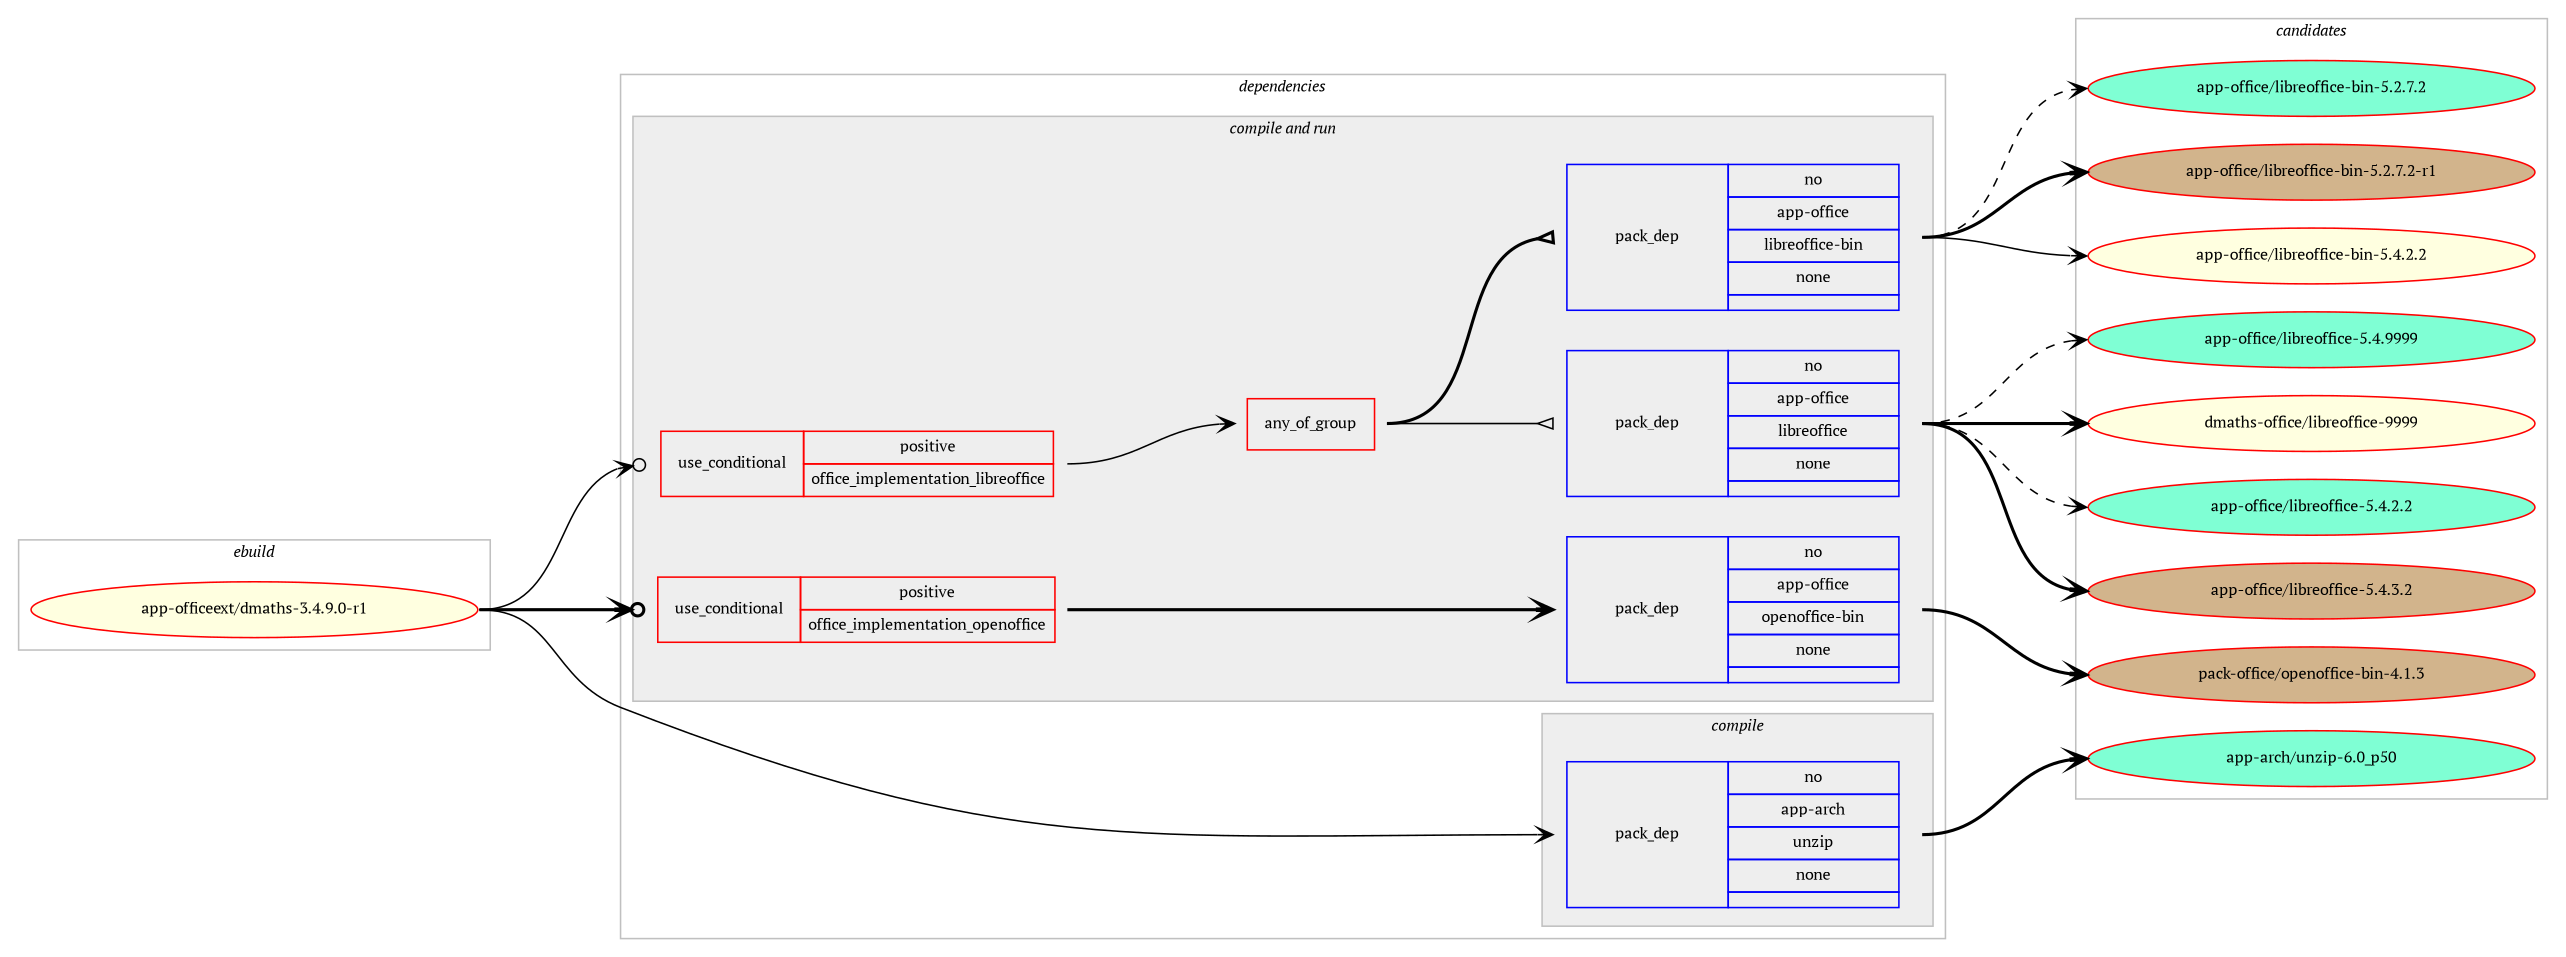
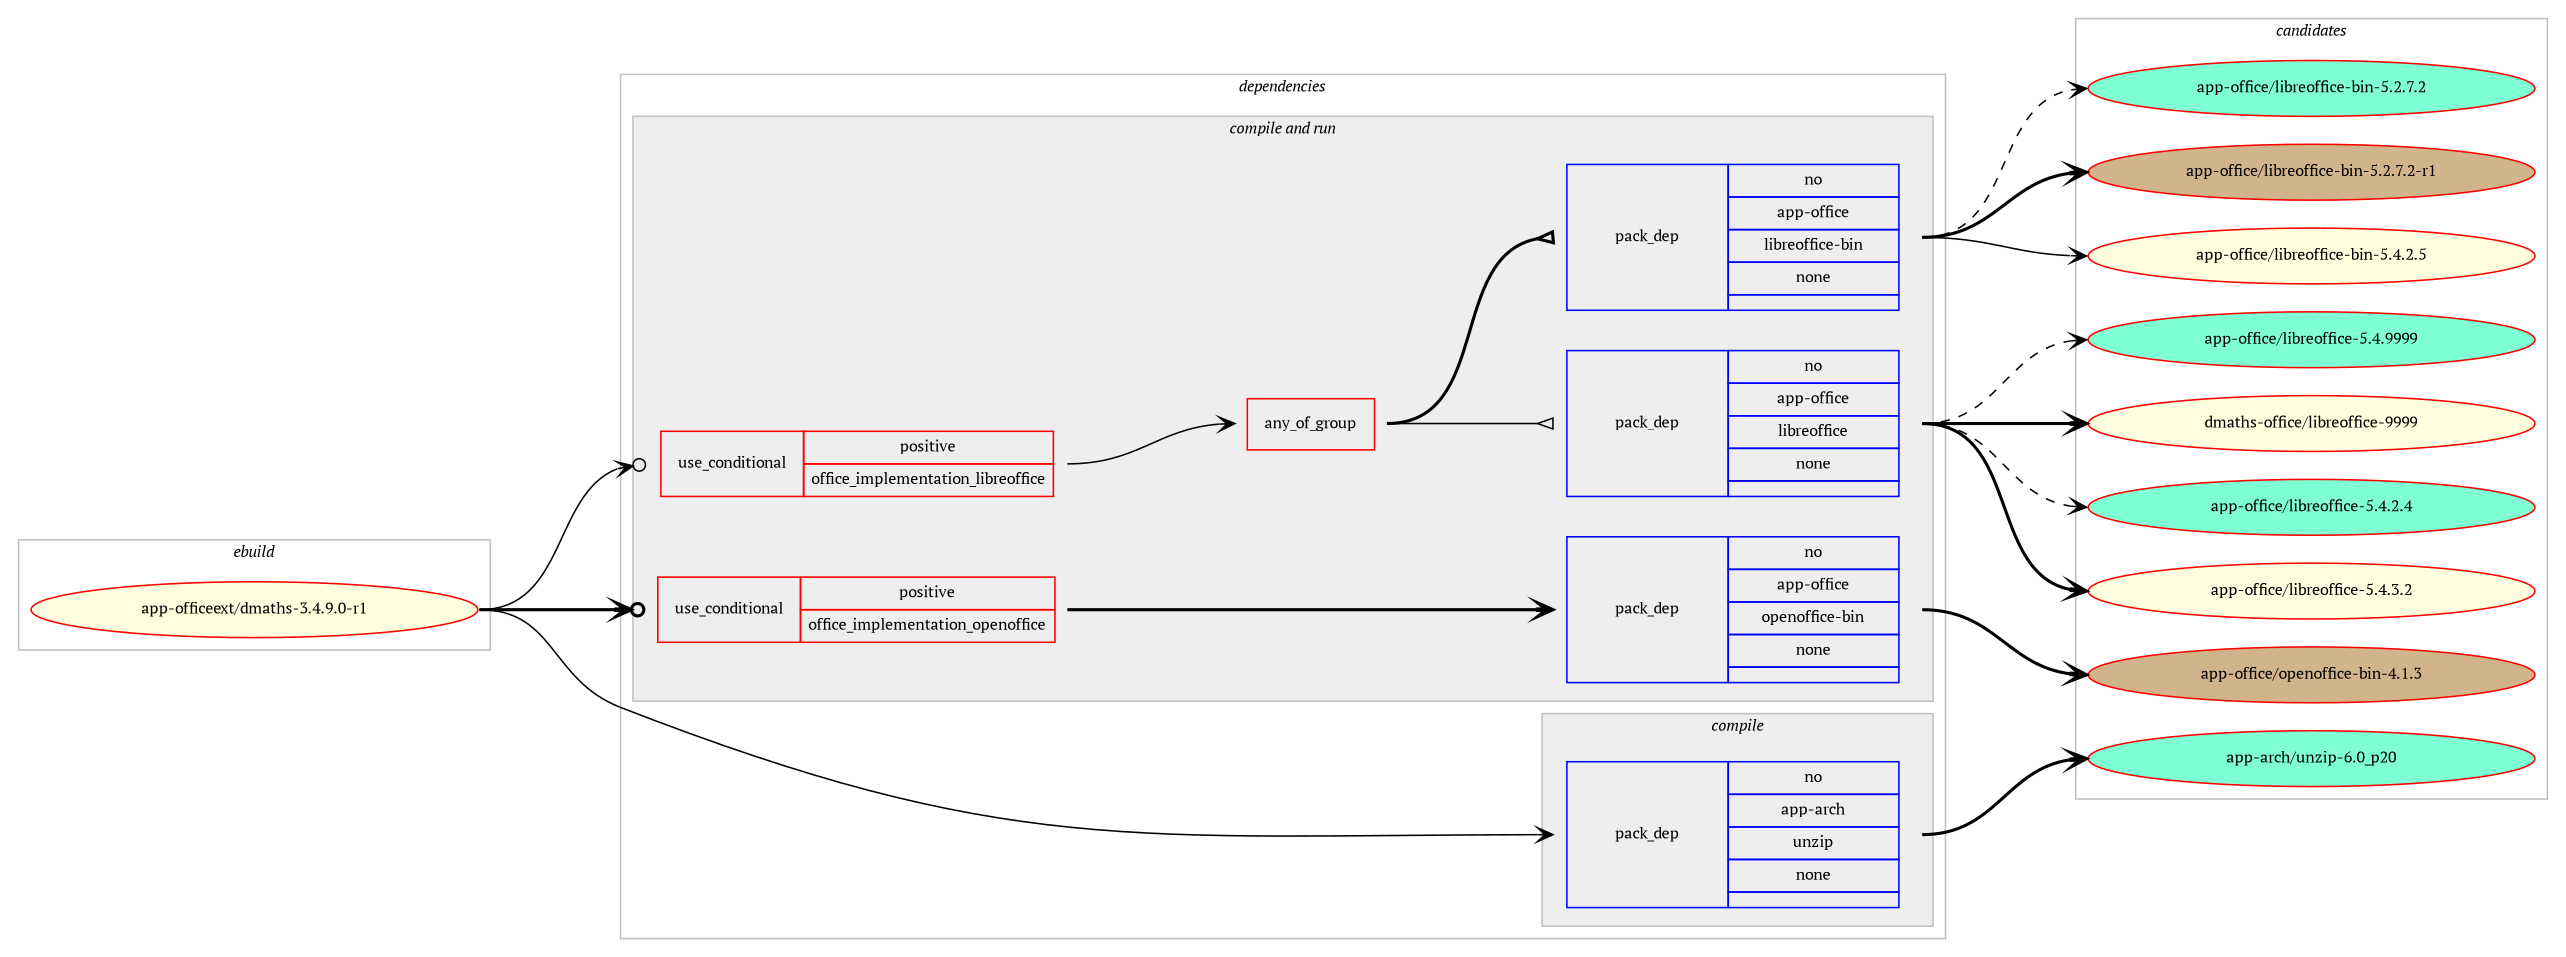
node "app-office/libreoffice-bin-5.4.2.2": label "app-office/libreoffice-bin-5.4.2.2" -> "app-office/libreoffice-bin-5.4.2.5"
node "app-office/libreoffice-5.4.2.2": label "app-office/libreoffice-5.4.2.2" -> "app-office/libreoffice-5.4.2.4"
node "app-office/libreoffice-5.4.3.2": fillcolor tan -> lightyellow
node "pack-office/openoffice-bin-4.1.3": label "pack-office/openoffice-bin-4.1.3" -> "app-office/openoffice-bin-4.1.3"
node "app-arch/unzip-6.0_p50": label "app-arch/unzip-6.0_p50" -> "app-arch/unzip-6.0_p20"
